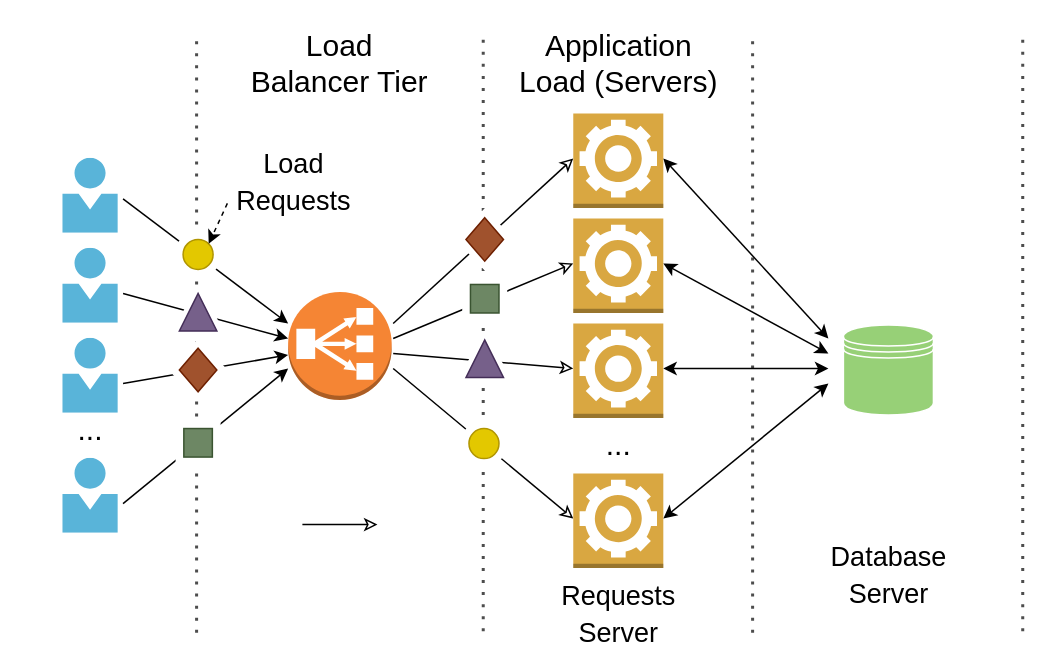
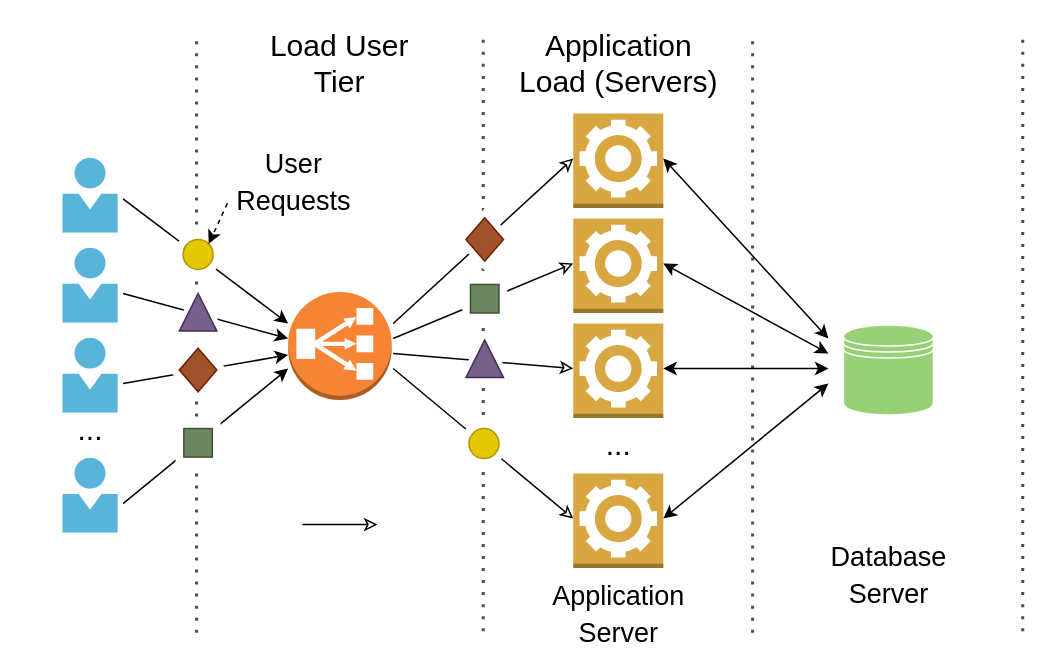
node "Load Balancer Tier": label "Load Balancer Tier" -> "Load User Tier"
node "Load Requests": label "Load Requests" -> "User Requests"
node "Requests Server": label "Requests Server" -> "Application Server"
